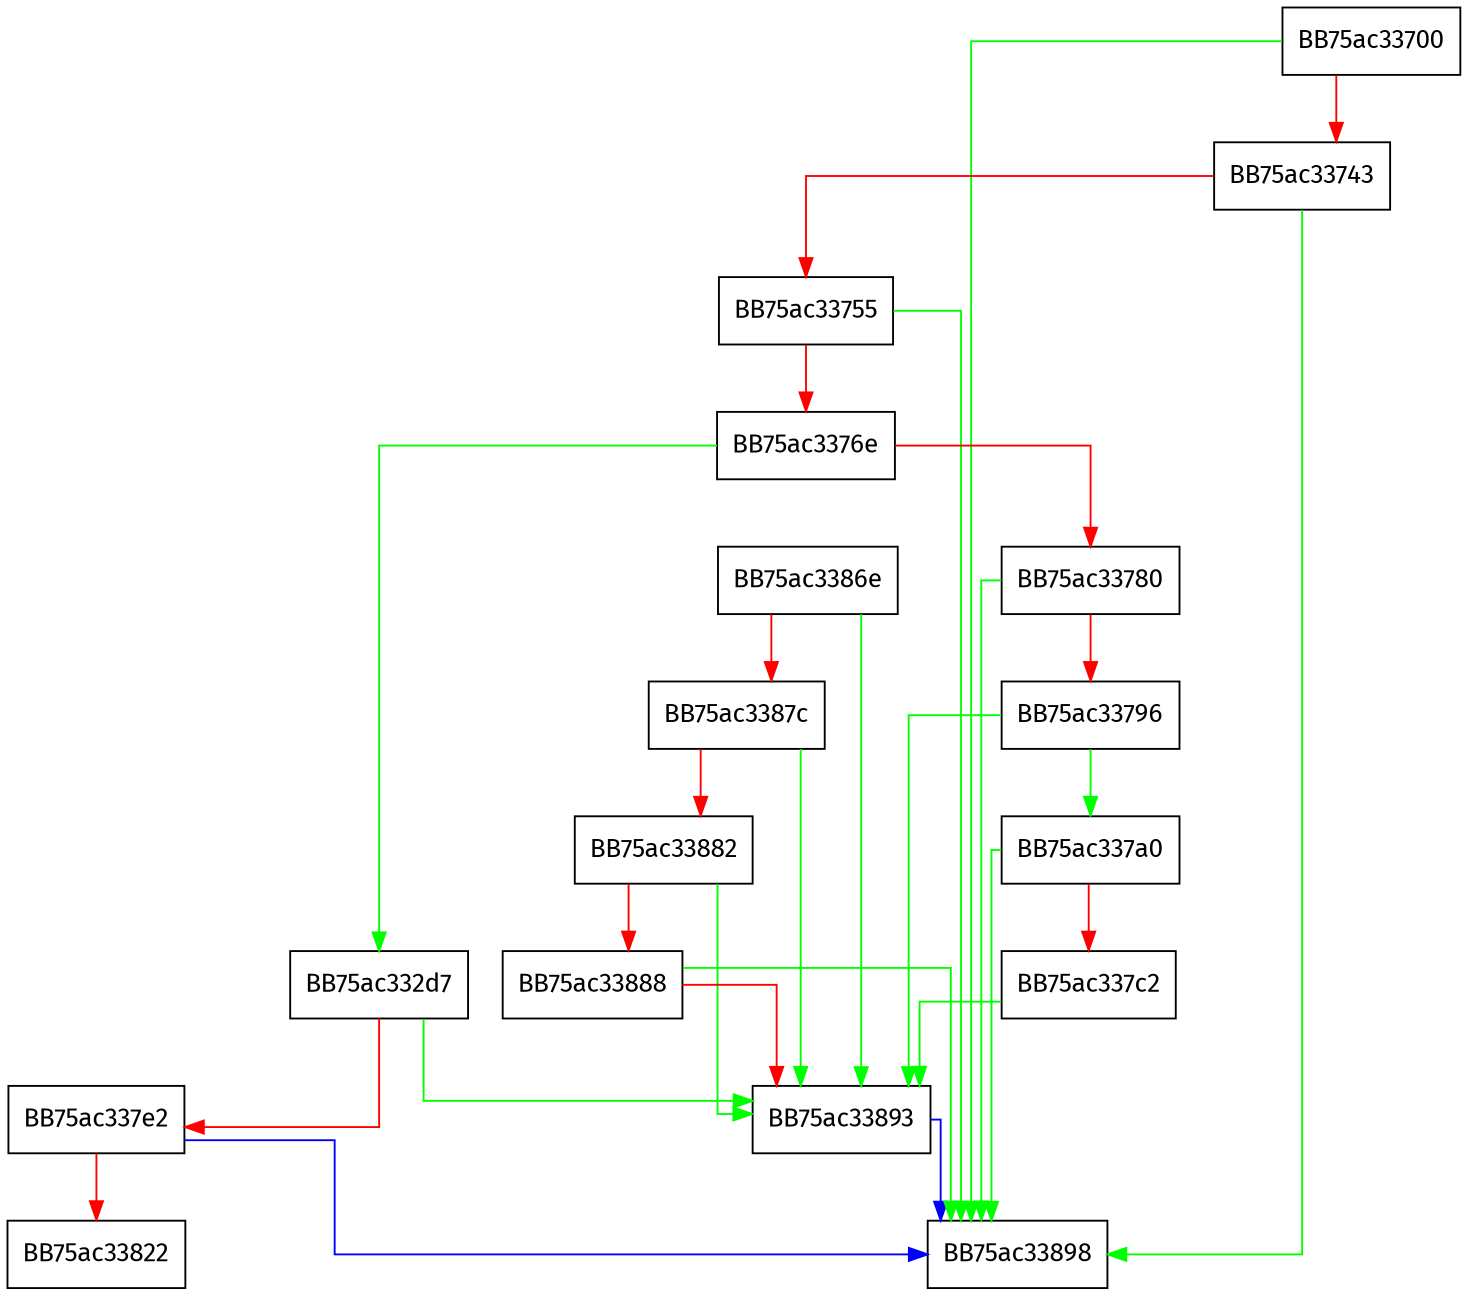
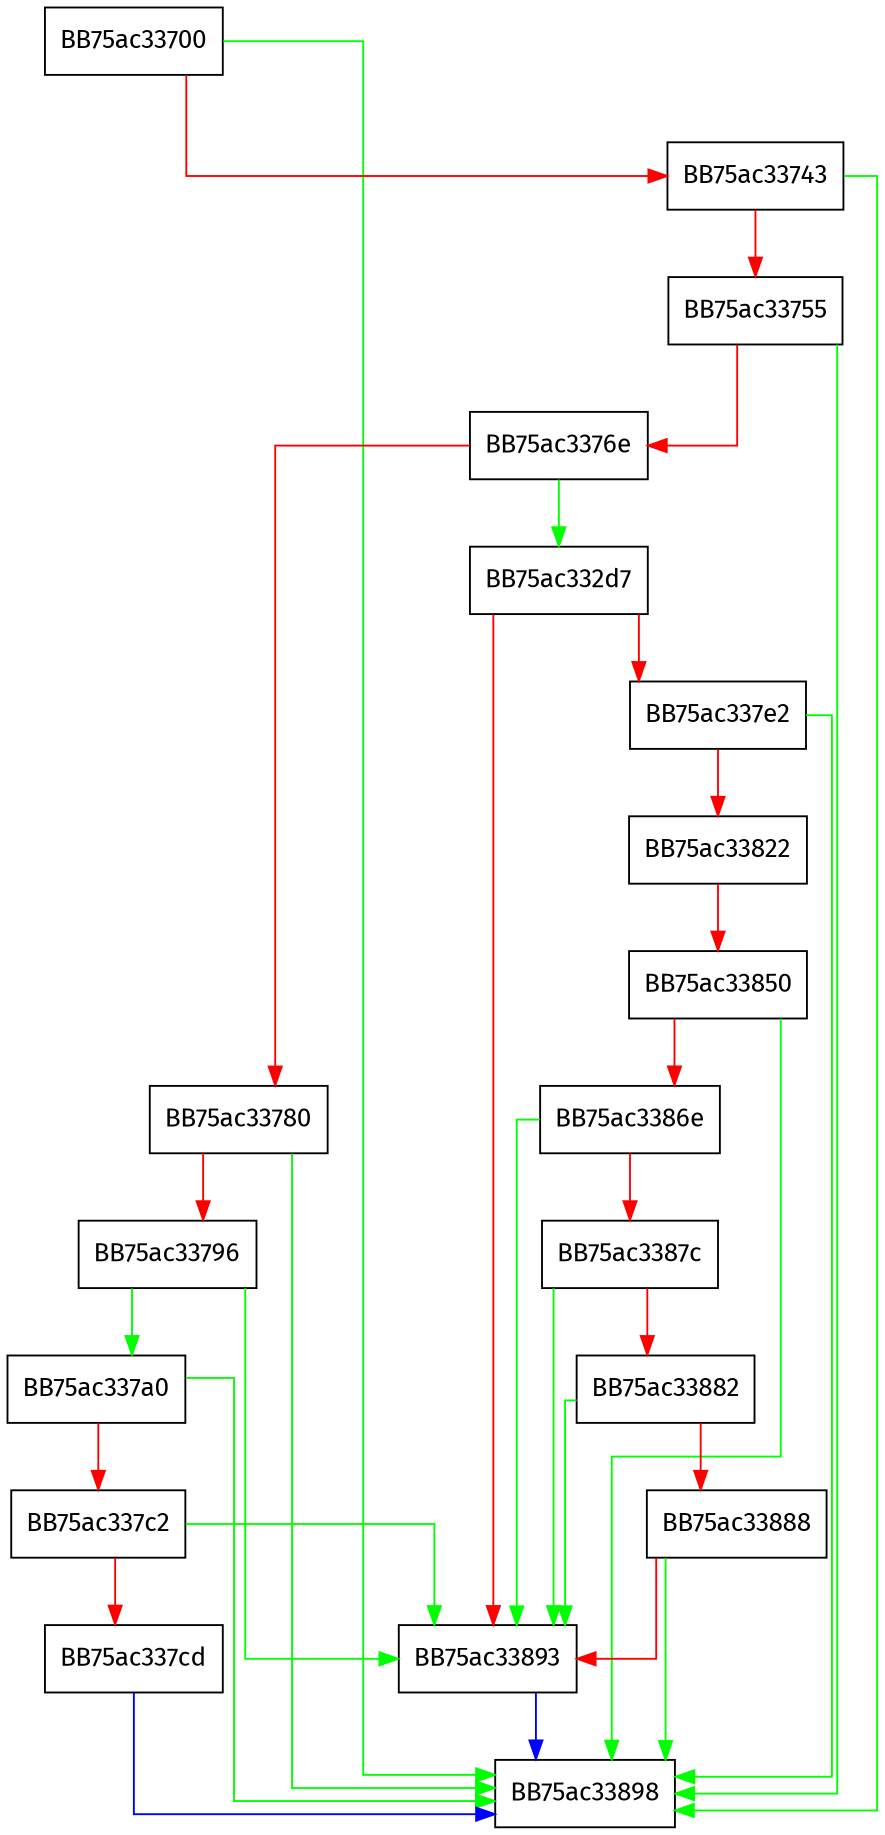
node "BB75ac33850": added
edge "BB75ac332d7" -> "BB75ac33893": color green -> red
edge "BB75ac337e2" -> "BB75ac33898": color blue -> green
node "BB75ac337cd": added
